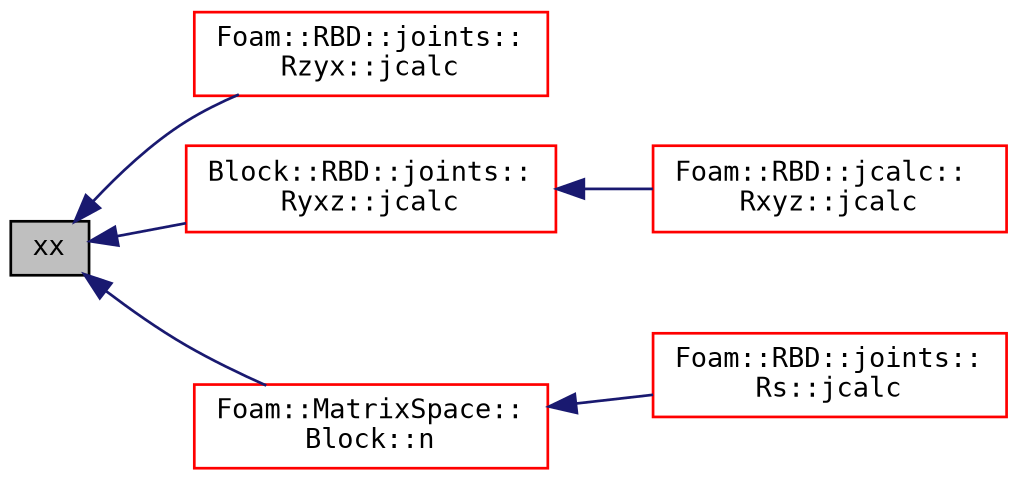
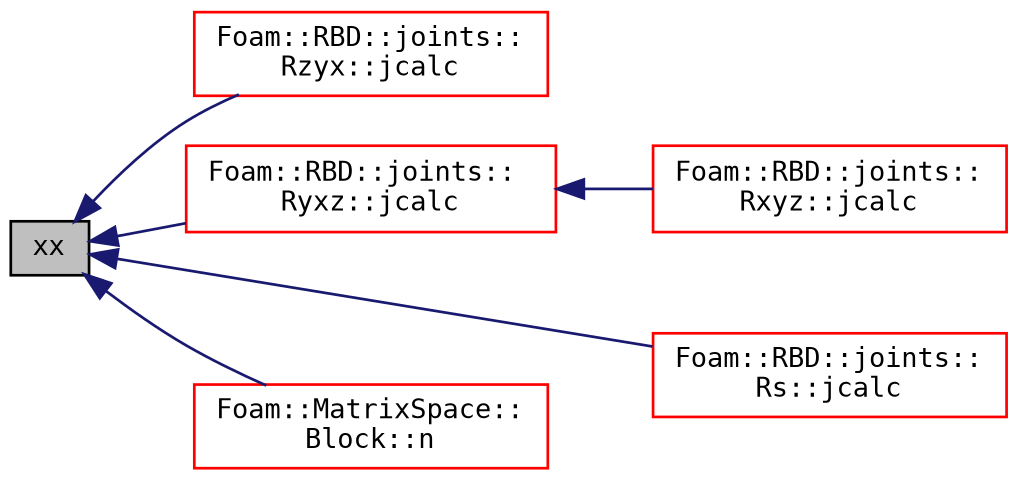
node "Block::RBD::joints:: Ryxz::jcalc": label "Block::RBD::joints:: Ryxz::jcalc" -> "Foam::RBD::joints:: Ryxz::jcalc"
node "Foam::RBD::jcalc:: Rxyz::jcalc": label "Foam::RBD::jcalc:: Rxyz::jcalc" -> "Foam::RBD::joints:: Rxyz::jcalc"
edge "Foam::RBD::joints:: Rs::jcalc" -> "Foam::MatrixSpace:: Block::n": now "Foam::RBD::joints:: Rs::jcalc" -> "xx"
